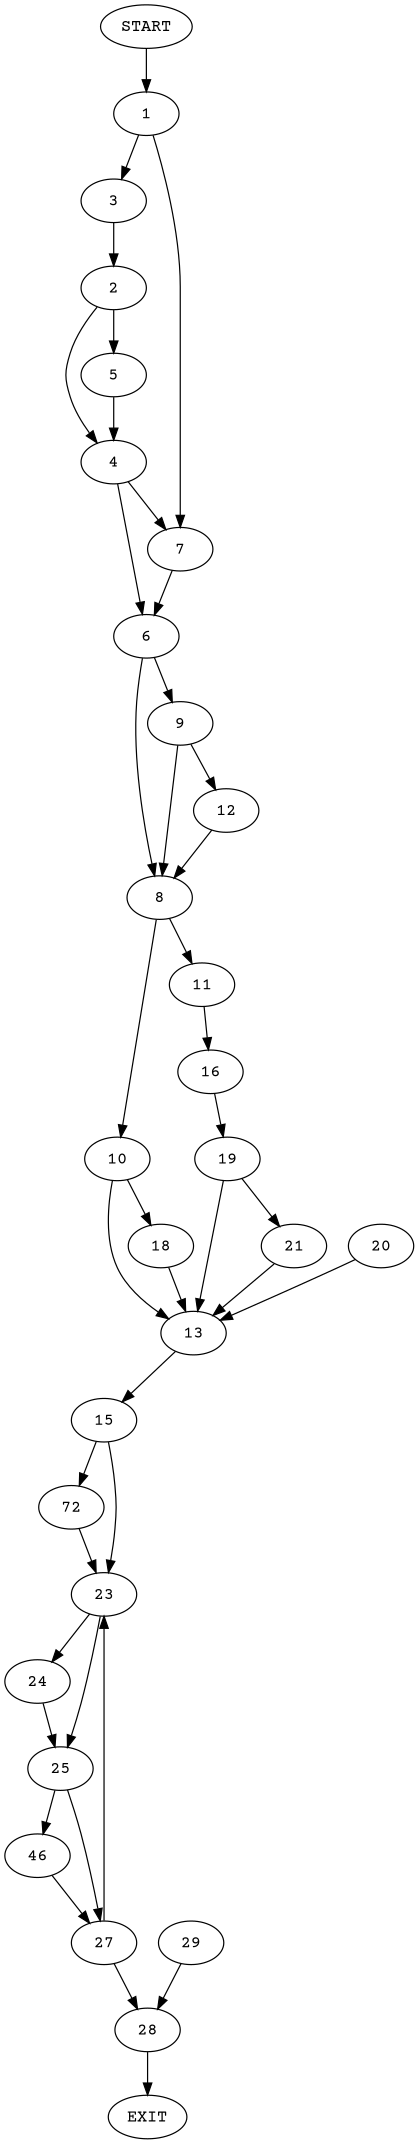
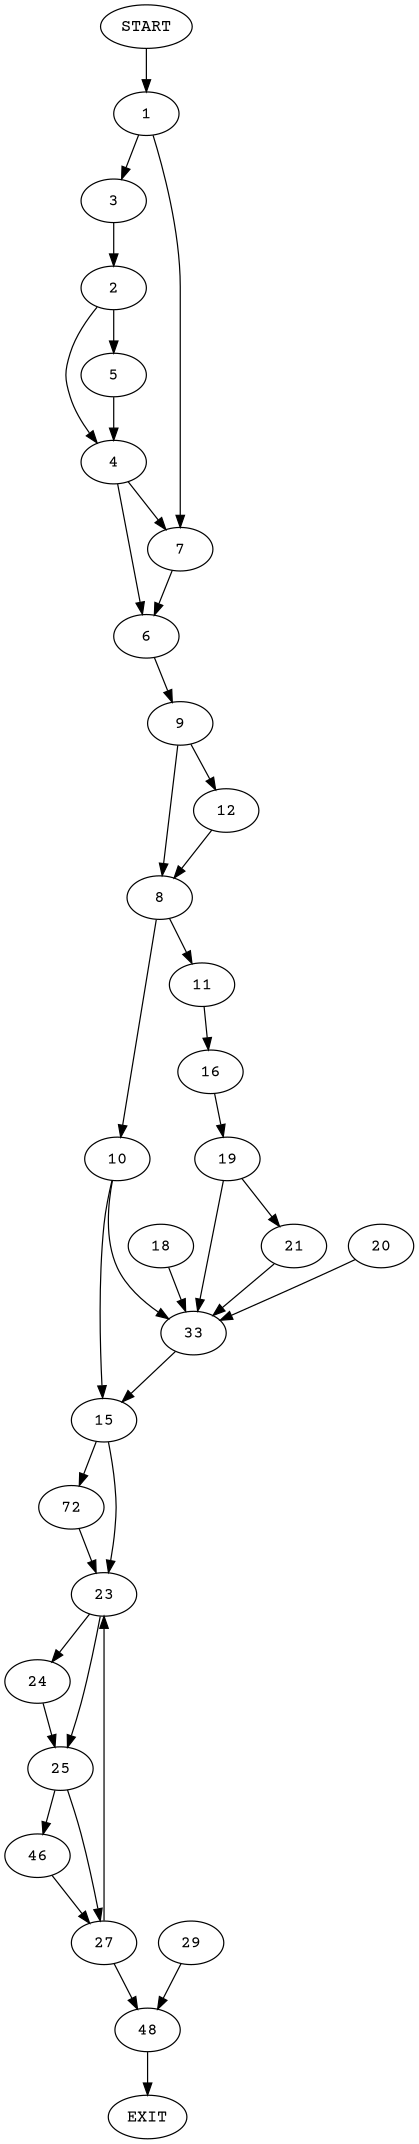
edge "6" -> "8": removed
edge "10" -> "18": now "10" -> "15"
node "13": label "13" -> "33"
node "28": label "28" -> "48"
